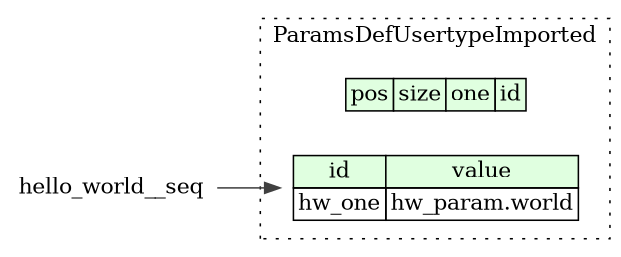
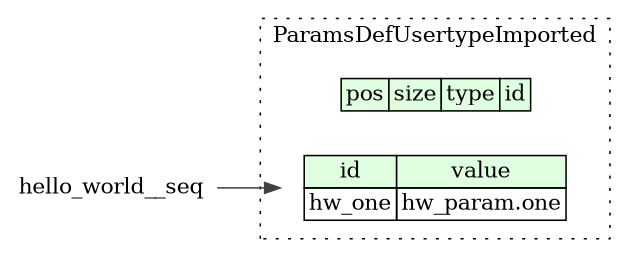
node "pos": text "one" -> "type"
node "id": text "hw_param.world" -> "hw_param.one"
